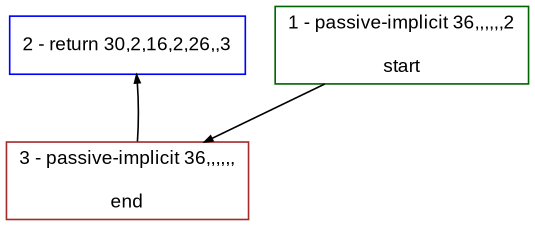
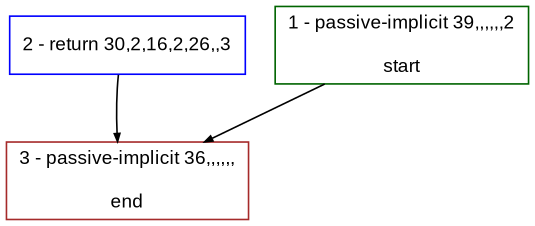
node "1 - passive-implicit 36,,,,,,2 start": label "1 - passive-implicit 36,,,,,,2 start" -> "1 - passive-implicit 39,,,,,,2 start"
edge "3 - passive-implicit 36,,,,,, end" -> "2 - return 30,2,16,2,26,,3": reversed
